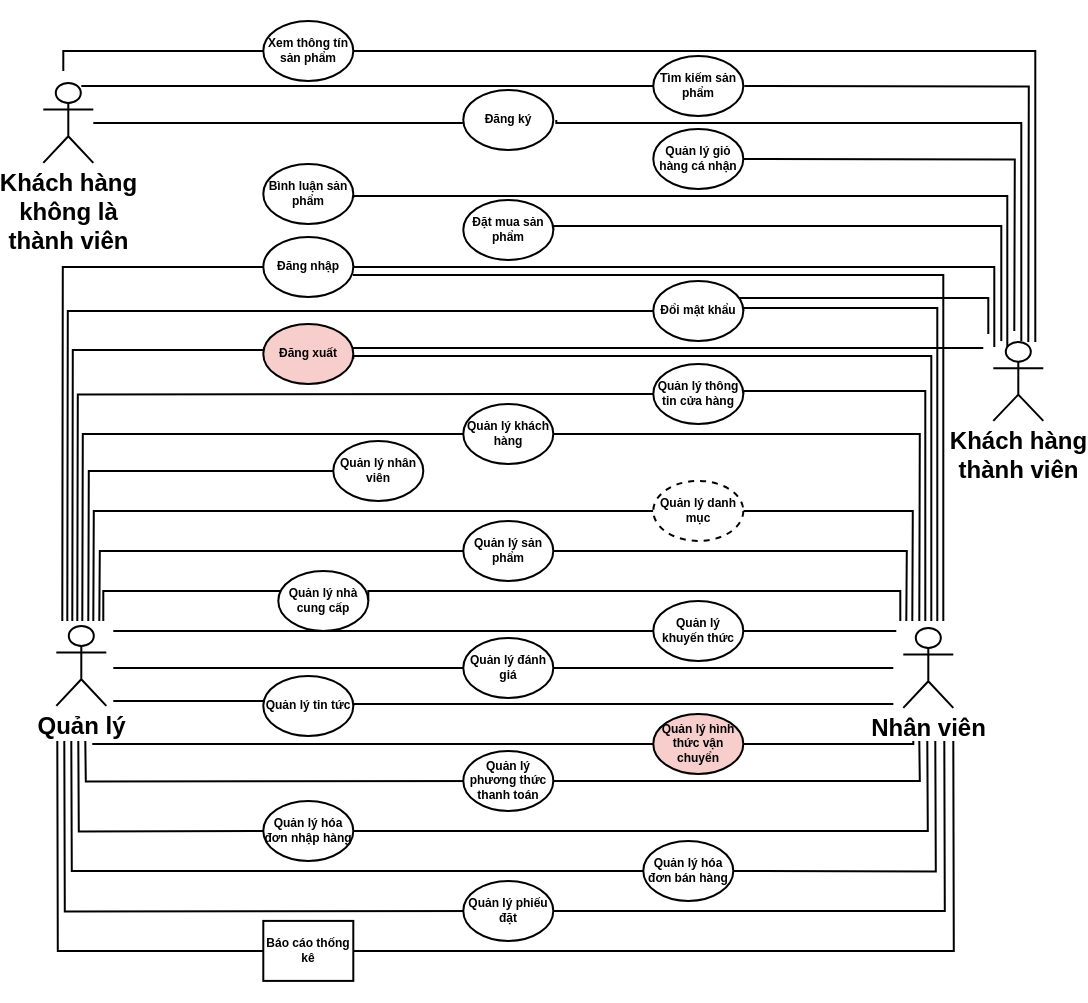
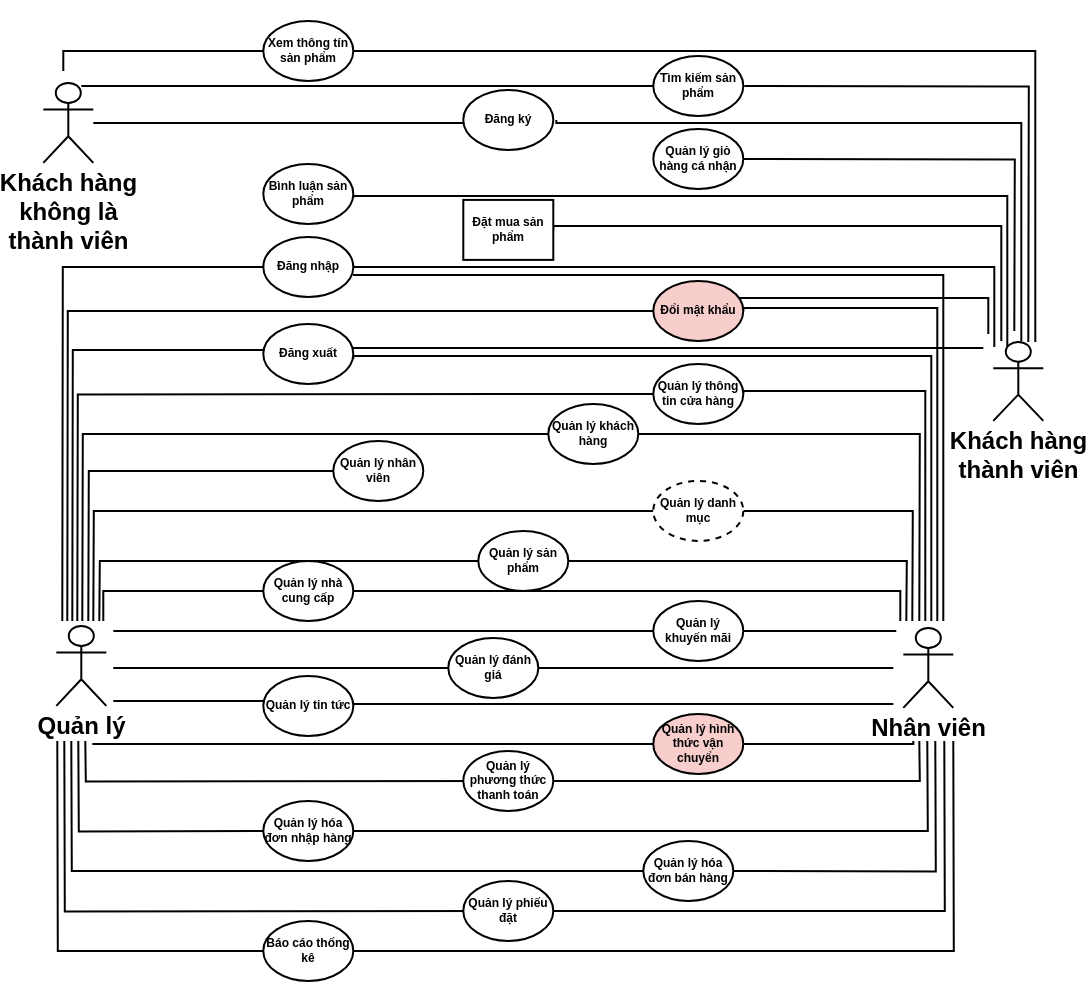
node "Đặt mua sản phẩm": shape ellipse -> rectangle
node "Đổi mật khẩu": fillcolor #ffffff -> #f8cecc
node "Đăng xuất": fillcolor #f8cecc -> #ffffff
node "Quản lý khách hàng": moved (508, 434) -> (593, 434)
node "Quản lý sản phẩm": moved (508, 551) -> (523, 561)
node "Quản lý nhà cung cấp": moved (323, 601) -> (308, 591)
node "Quản lý khuyến thức": label "Quản lý khuyến thức" -> "Quản lý khuyến mãi"
node "Quản lý đánh giá": moved (508, 668) -> (493, 668)
node "Báo cáo thống kê": shape rectangle -> ellipse
